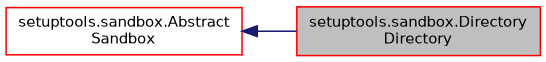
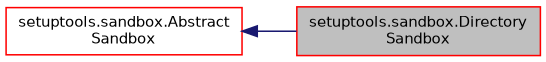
node "setuptools.sandbox.Directory Directory": label "setuptools.sandbox.Directory Directory" -> "setuptools.sandbox.Directory Sandbox"
